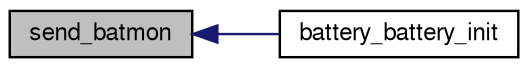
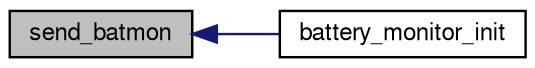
node "battery_battery_init": label "battery_battery_init" -> "battery_monitor_init"
